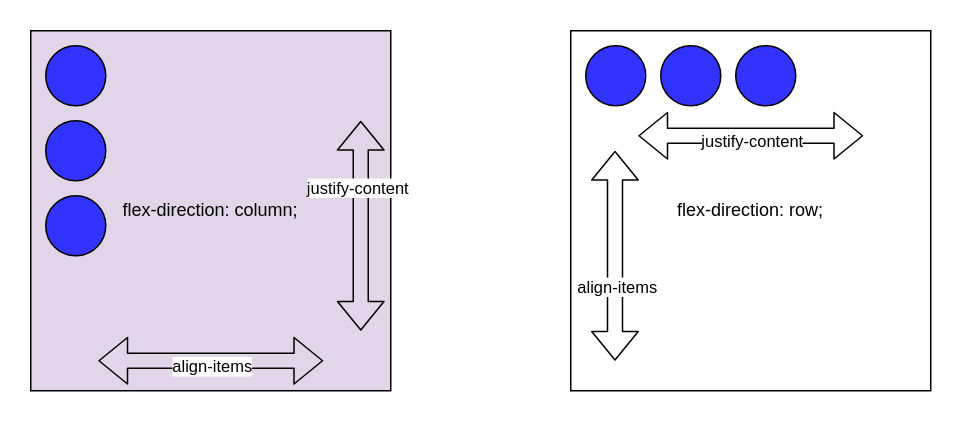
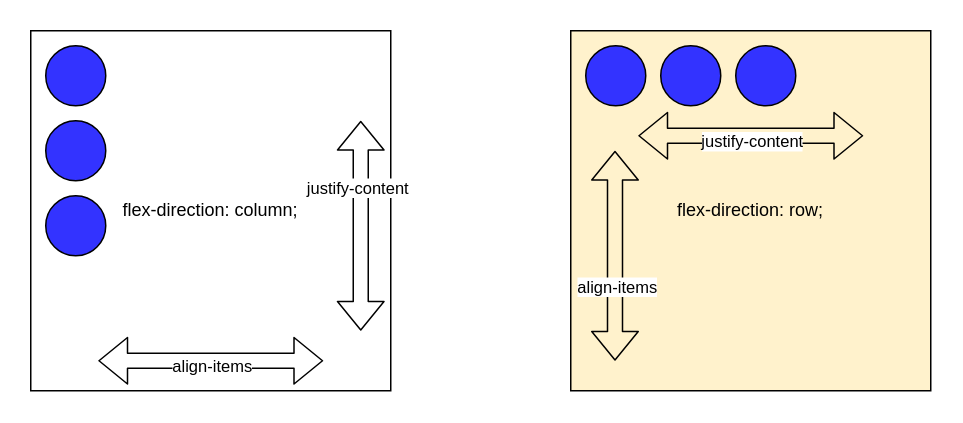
node "flex-direction: column;": fillcolor #e1d5e7 -> #ffffff
node "flex-direction: row;": fillcolor #ffffff -> #fff2cc
